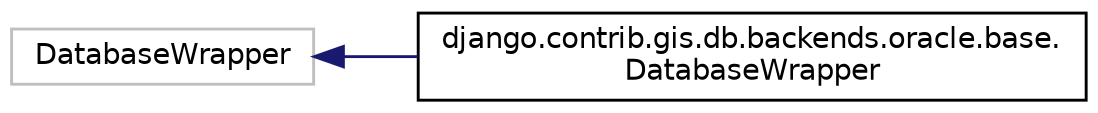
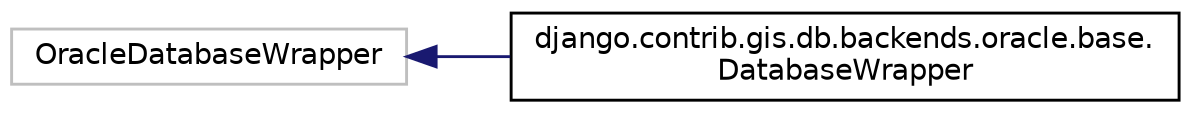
node "DatabaseWrapper": label "DatabaseWrapper" -> "OracleDatabaseWrapper"
